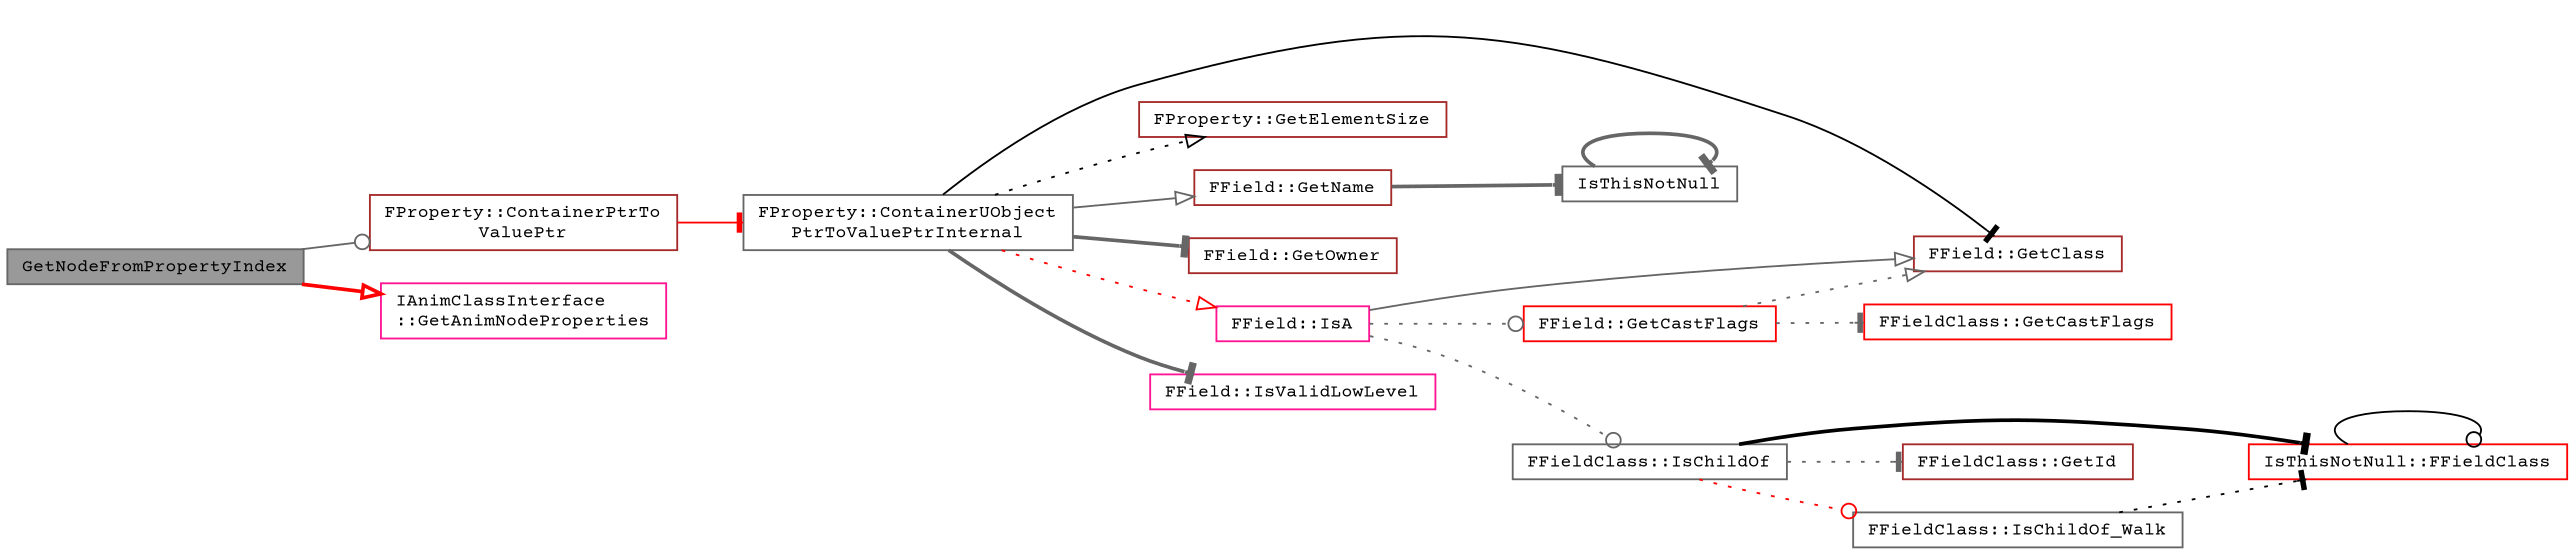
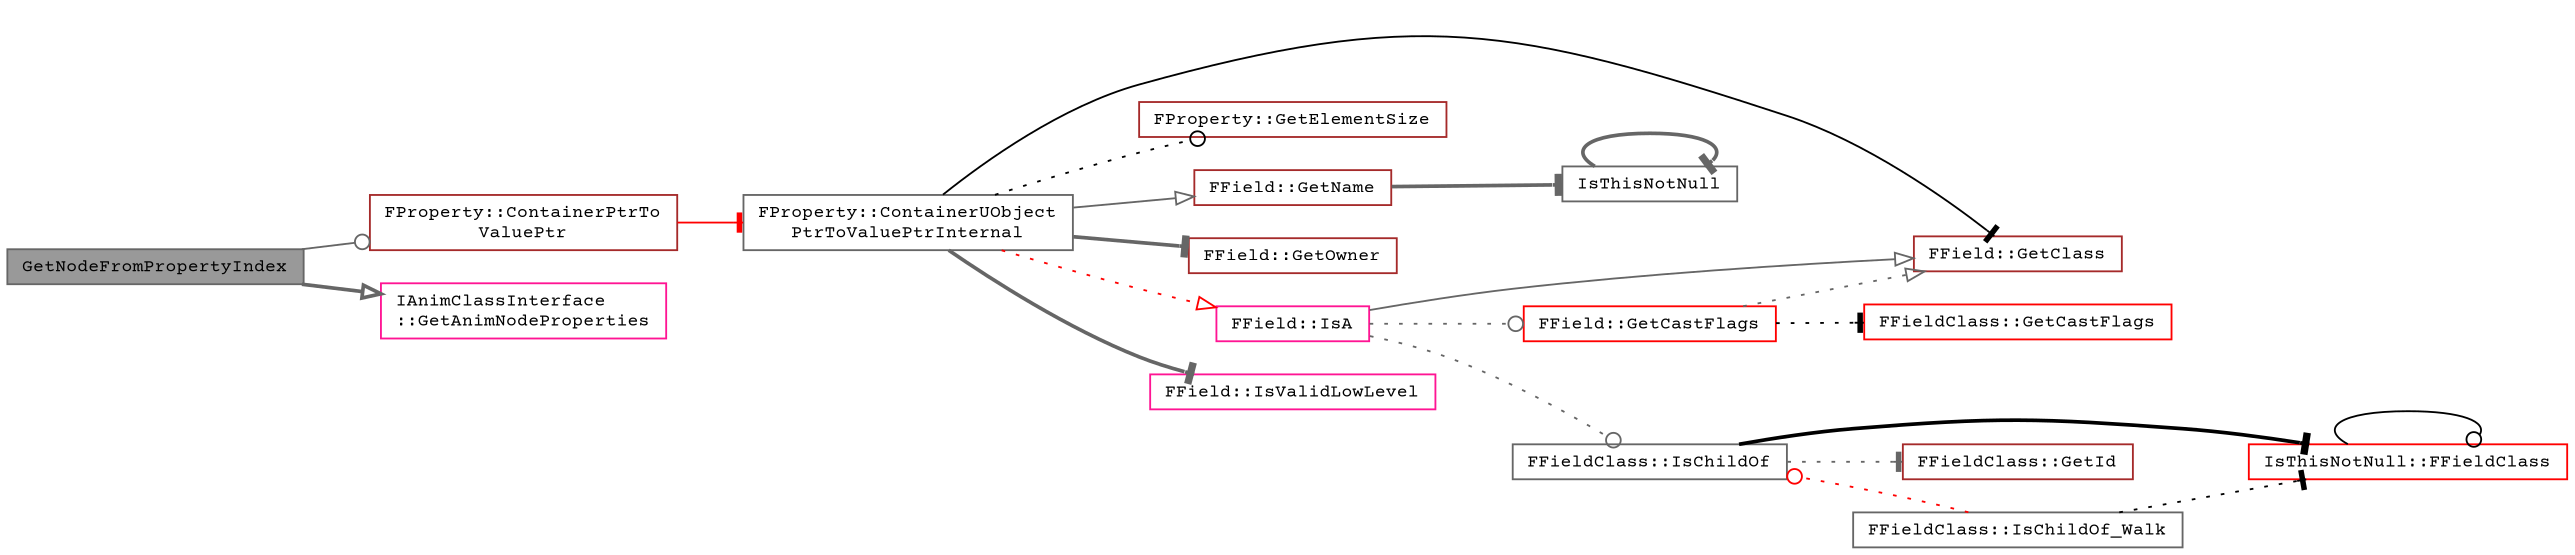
edge "FProperty::ContainerUObject PtrToValuePtrInternal" -> "FProperty::GetElementSize": arrowhead onormal -> odot
edge "GetNodeFromPropertyIndex" -> "IAnimClassInterface ::GetAnimNodeProperties": color red -> gray40
edge "FField::GetCastFlags" -> "FFieldClass::GetCastFlags": color gray40 -> black
edge "FFieldClass::IsChildOf" -> "FFieldClass::IsChildOf_Walk": reversed
